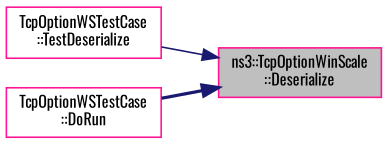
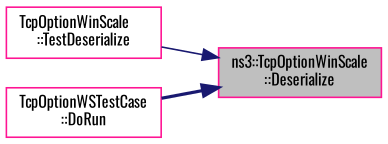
node "TcpOptionWSTestCase ::TestDeserialize": label "TcpOptionWSTestCase ::TestDeserialize" -> "TcpOptionWinScale ::TestDeserialize"
